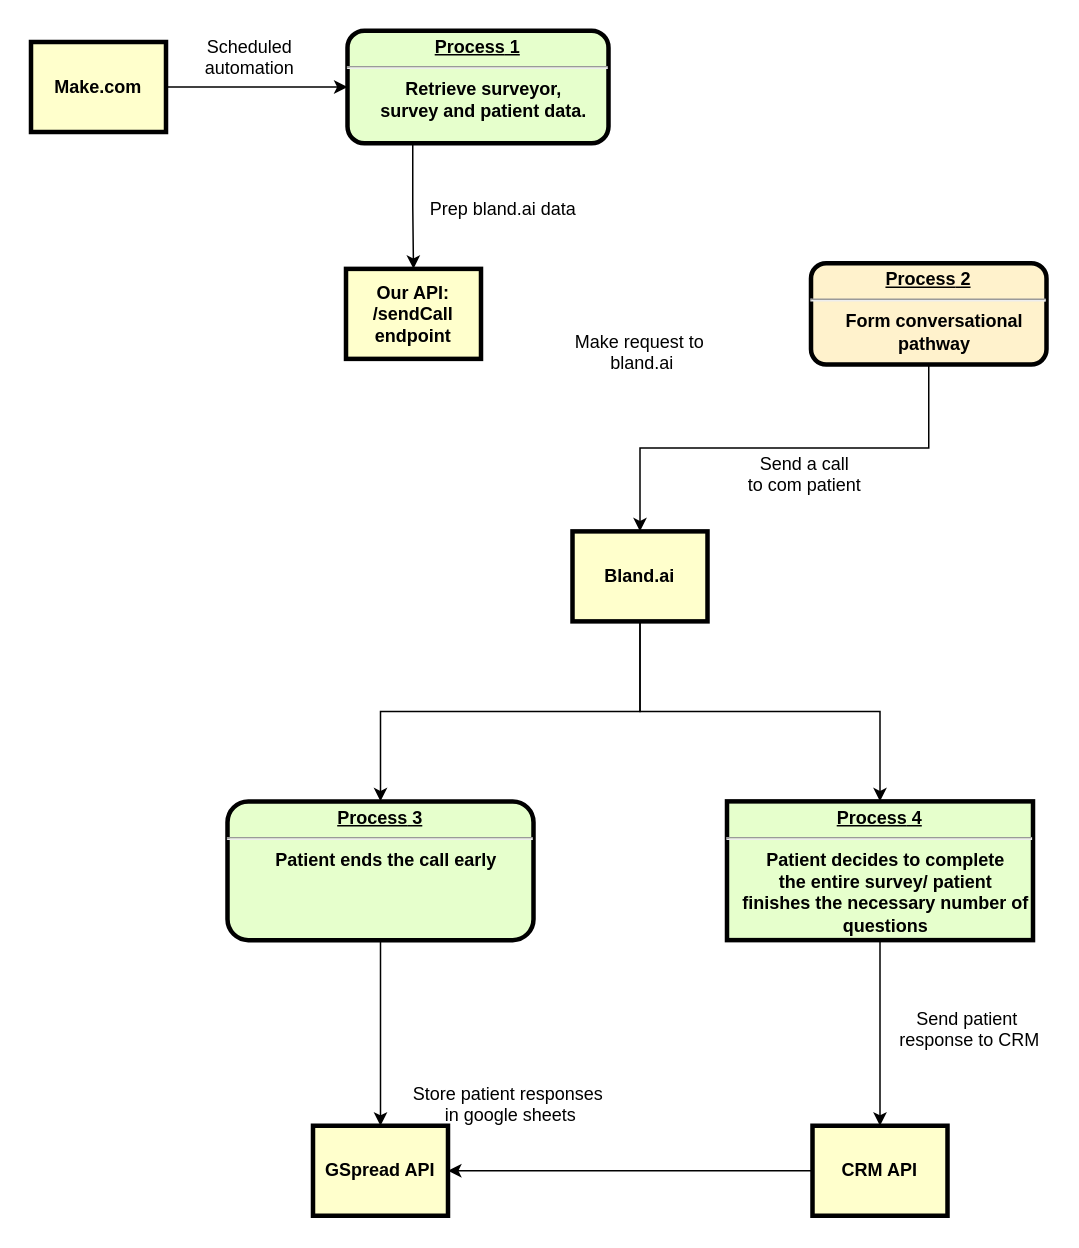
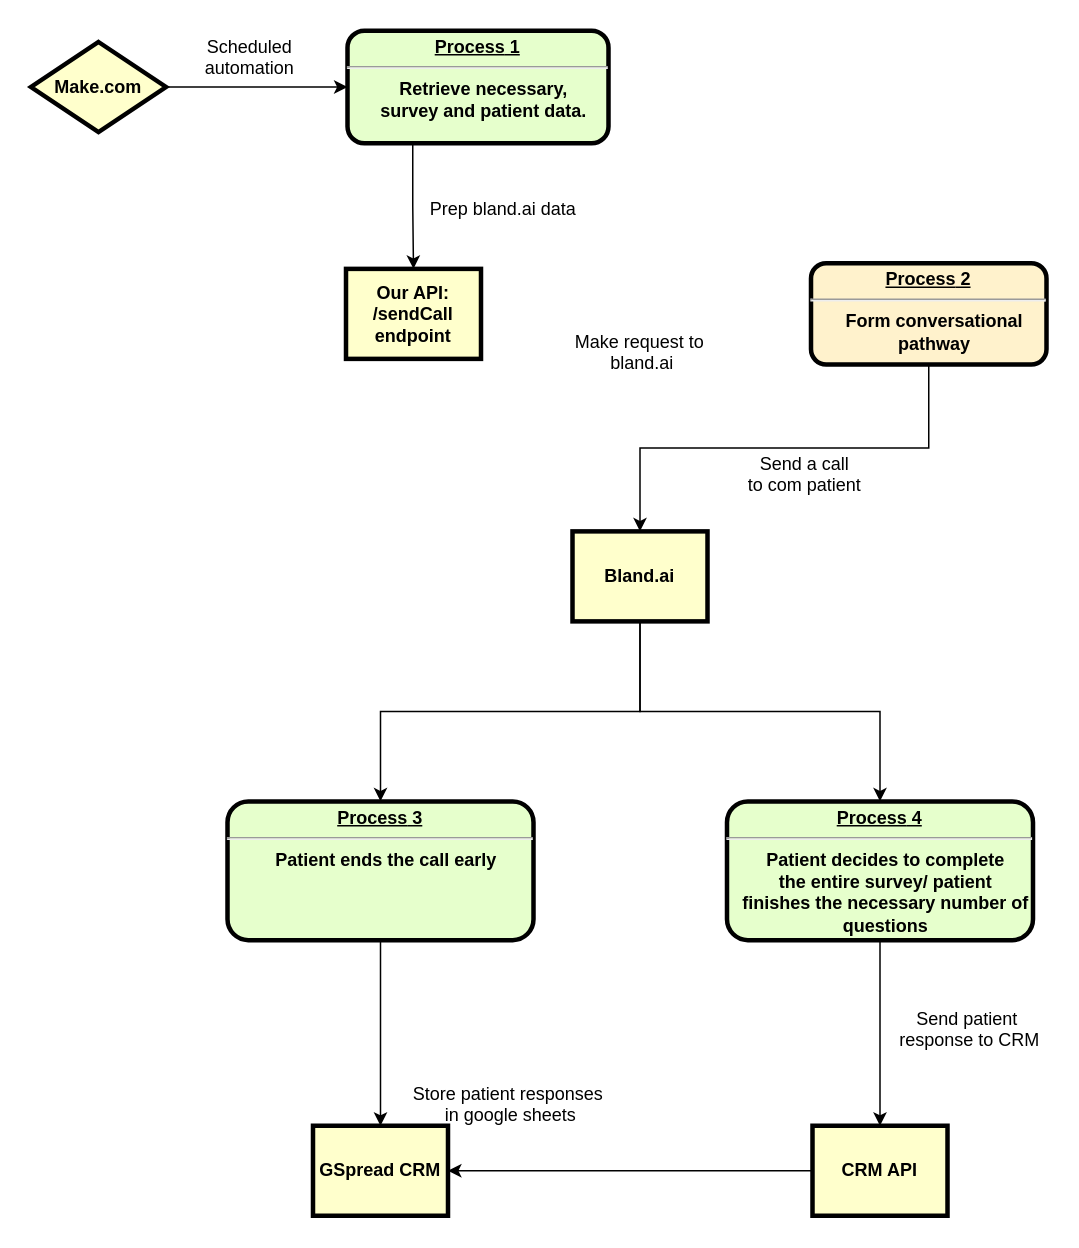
node "Process 1 Retrieve surveyor, survey and patient data.": label "Process 1 Retrieve surveyor, survey and patient data." -> "Process 1 Retrieve necessary, survey and patient data."
node "Make.com": shape rectangle -> diamond
node "Process 4 Patient decides to complete the entire survey/ patient finishes the necessary number of questions": shape rectangle -> rounded rectangle
node "GSpread API": label "GSpread API" -> "GSpread CRM"
